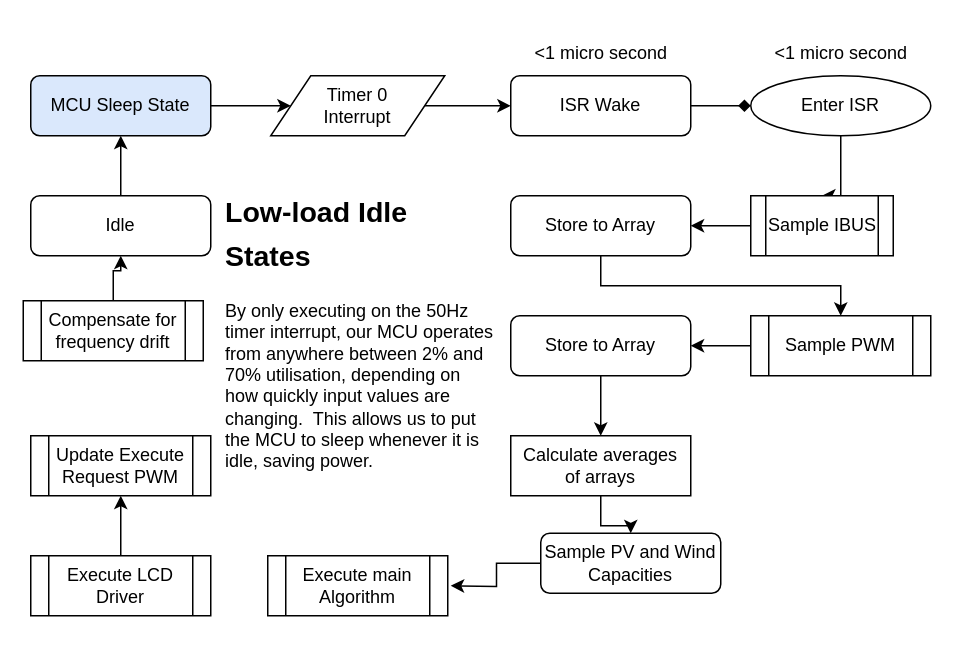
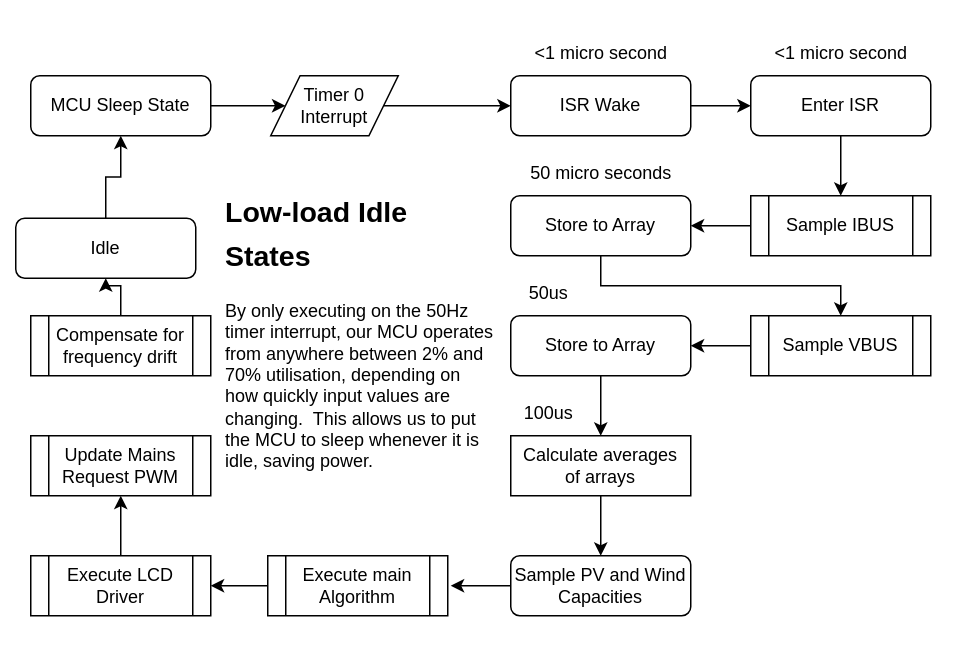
node "MCU Sleep State": fillcolor #dae8fc -> #ffffff
node "Timer 0 Interrupt": size 174x60 -> 128x60
edge "ISR Wake" -> "Enter ISR": arrowhead diamond -> classic
node "Enter ISR": shape ellipse -> rounded rectangle
node "50 micro seconds": added
node "Idle": moved (121, 226) -> (106, 248)
node "Sample IBUS": size 143x60 -> 180x60
node "50us": added
node "Compensate for frequency drift": moved (113, 331) -> (121, 346)
node "Sample PWM": label "Sample PWM" -> "Sample VBUS"
node "100us": added
node "Update Execute Request PWM": label "Update Execute Request PWM" -> "Update Mains Request PWM"
node "Sample PV and Wind Capacities": moved (631, 563) -> (601, 586)
edge "Execute main Algorithm" -> "Execute LCD Driver": added
